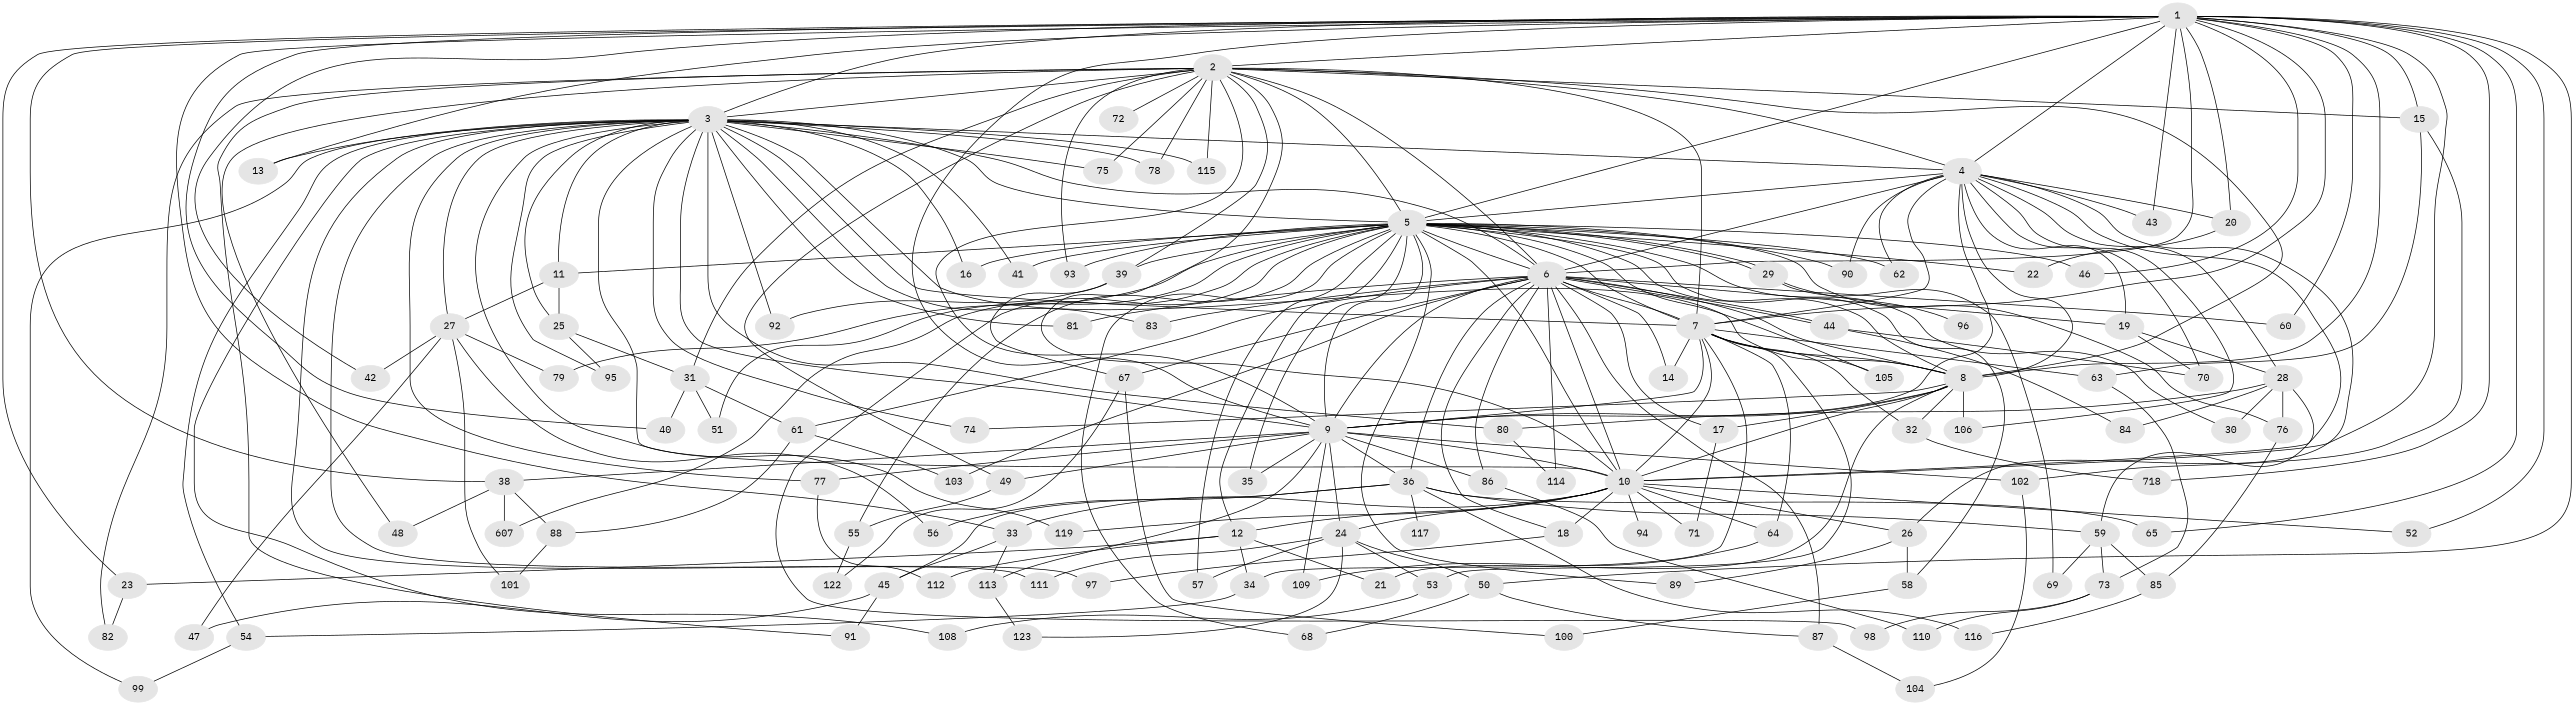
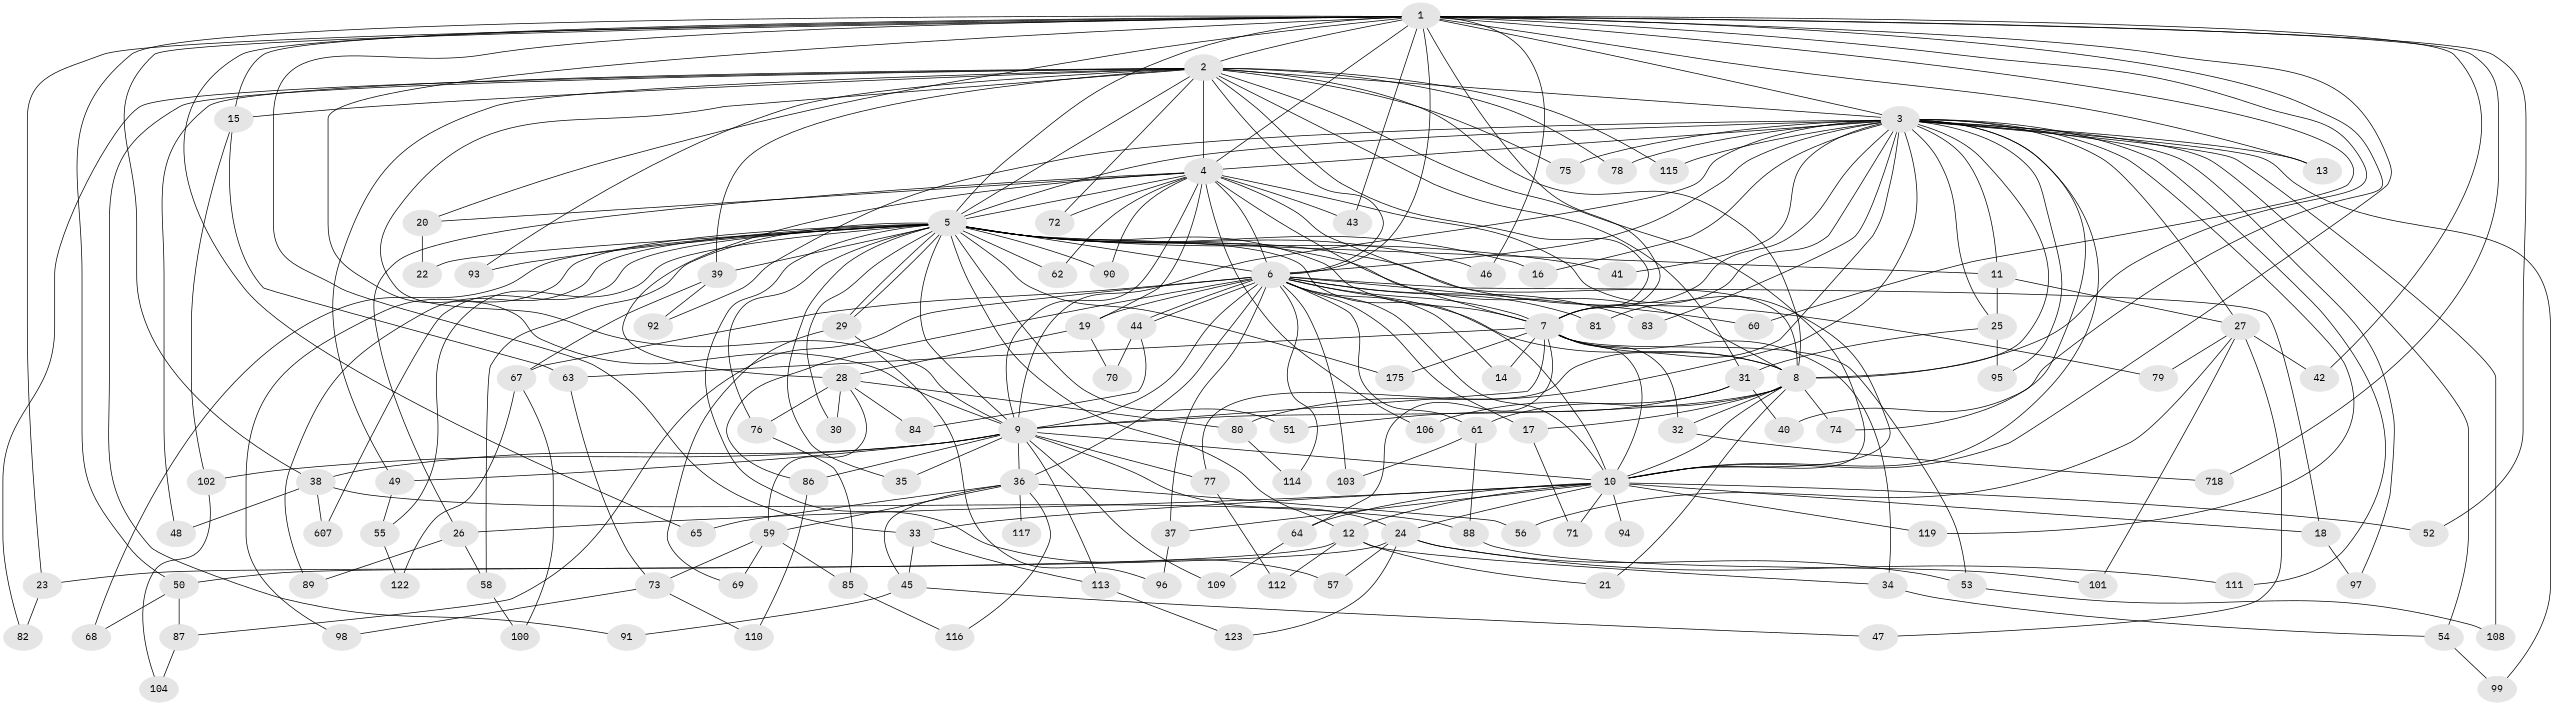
edge "4" -- "70": now "4" -- "72"
node "105": label "105" -> "175"
node "37": added
